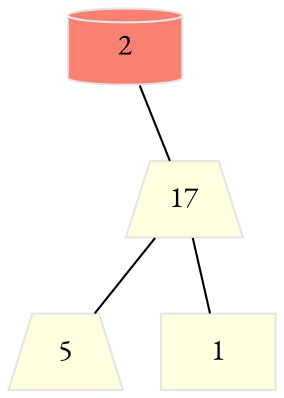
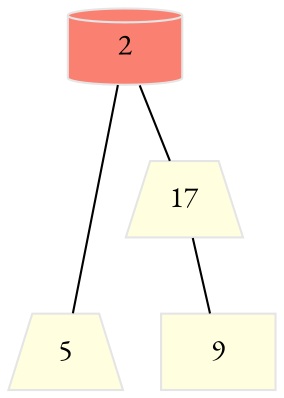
edge "17" -- "5": now "2" -- "5"
node "1": label "1" -> "9"
